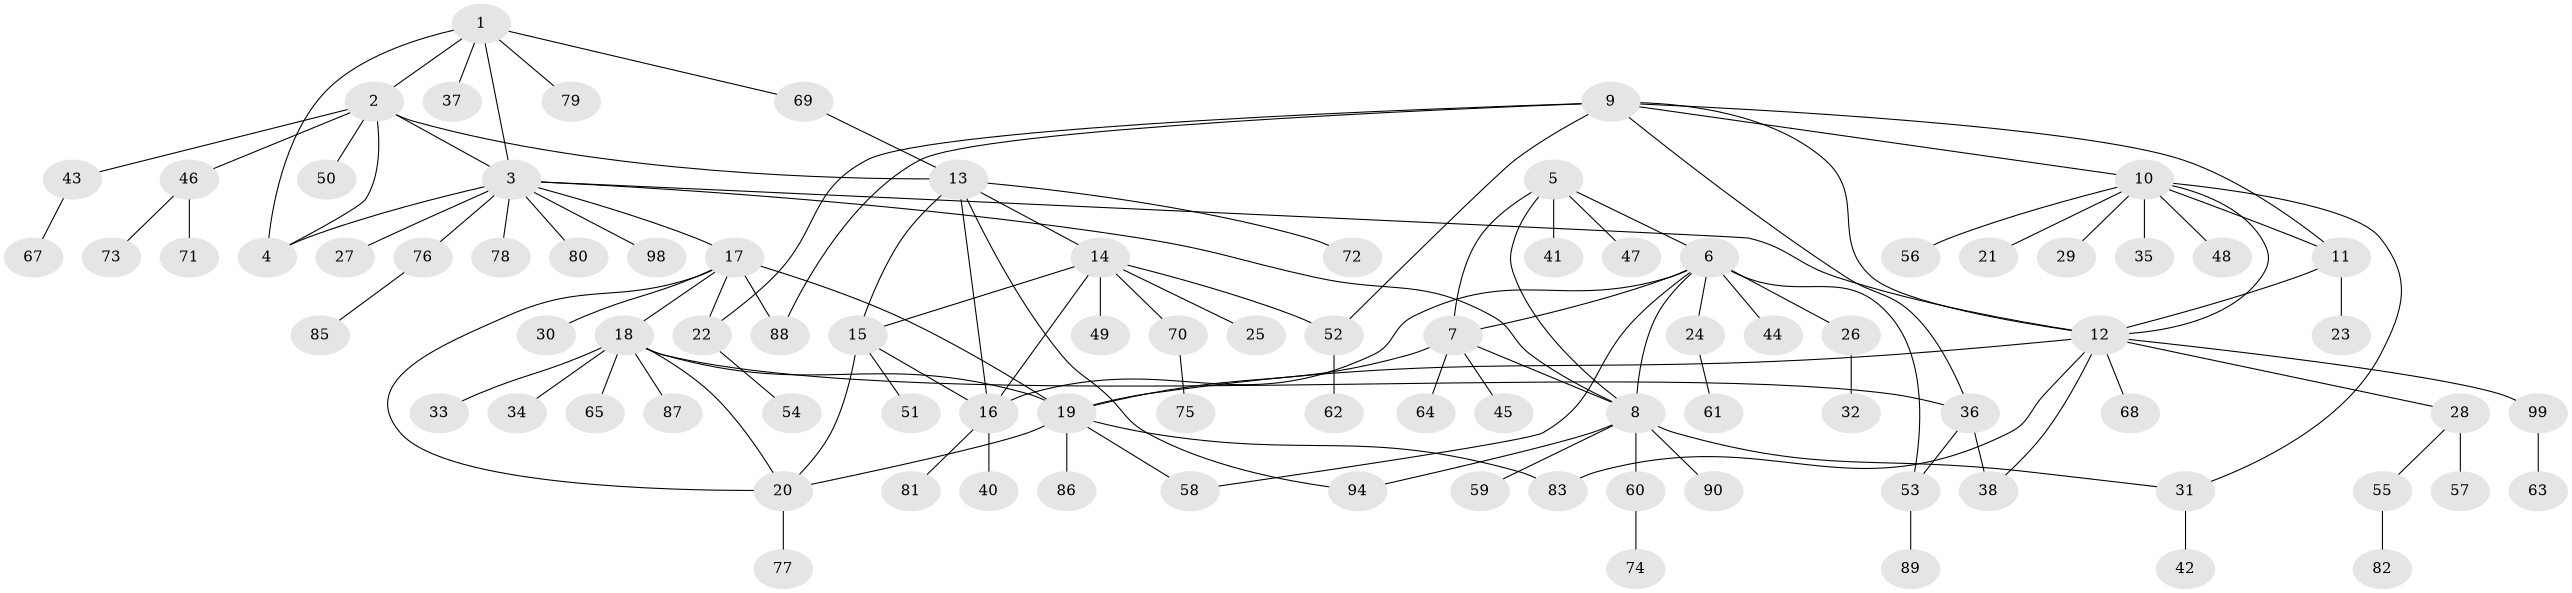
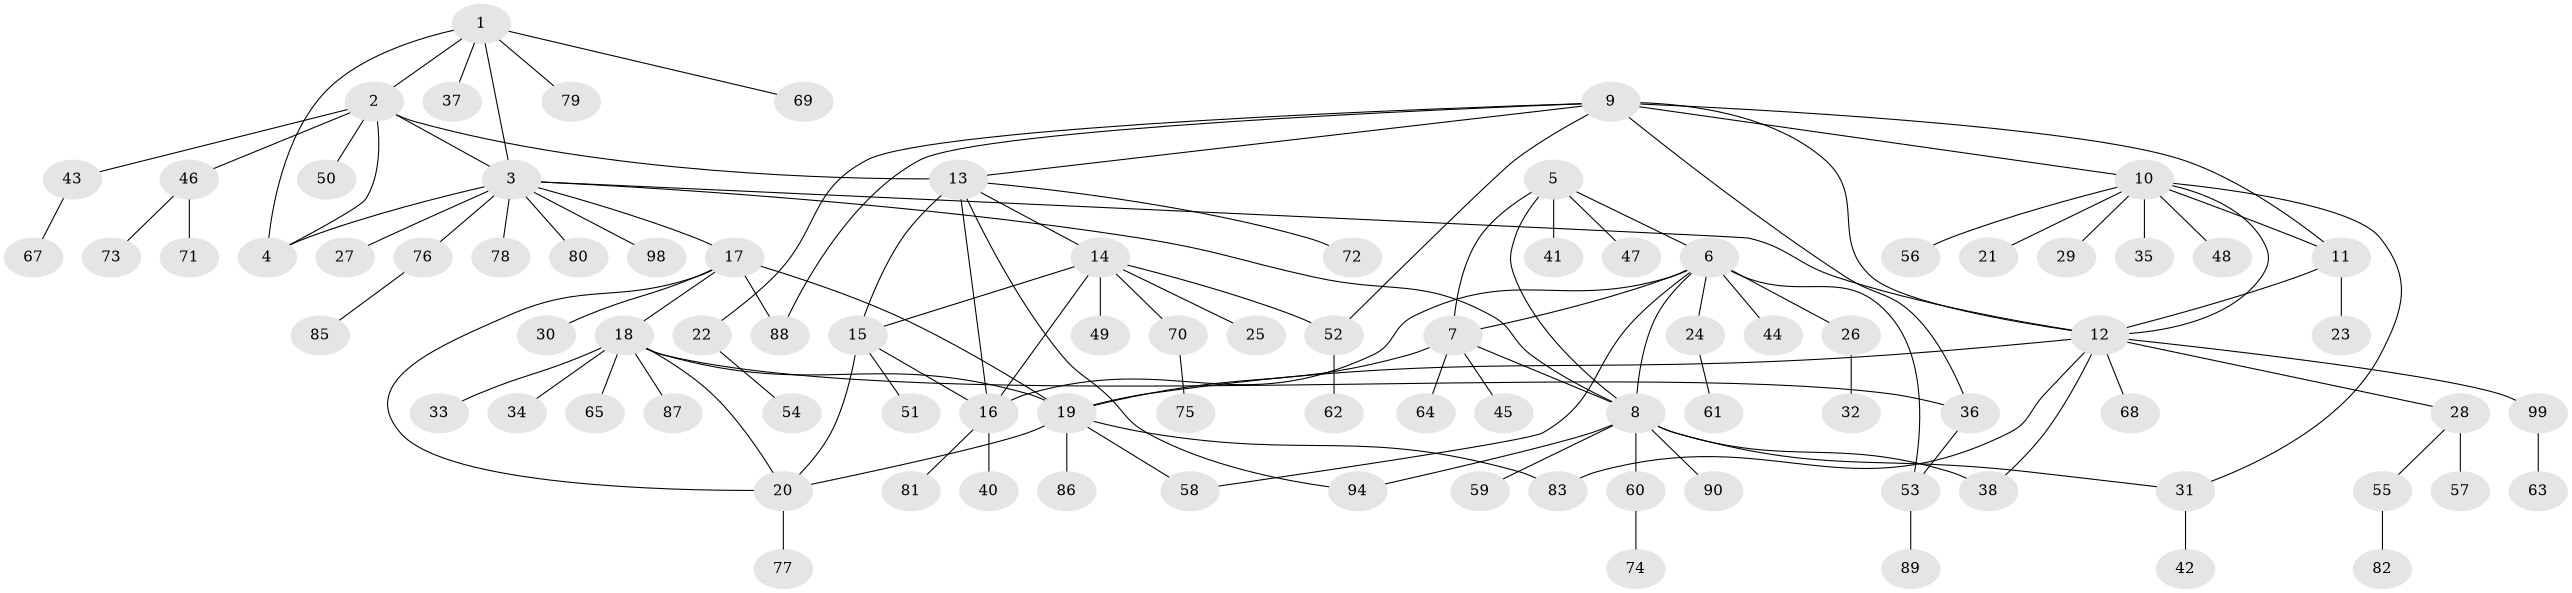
edge "69" -- "13": now "9" -- "13"
edge "17" -- "22": removed
edge "36" -- "38": now "8" -- "38"
